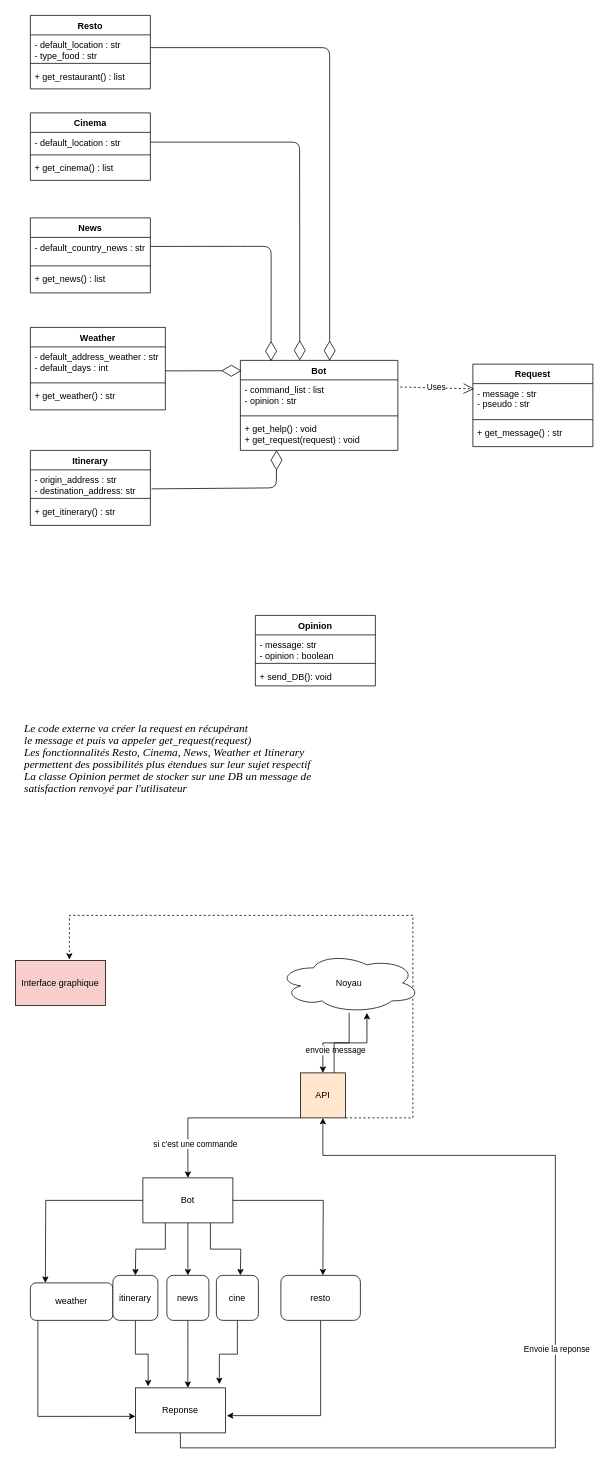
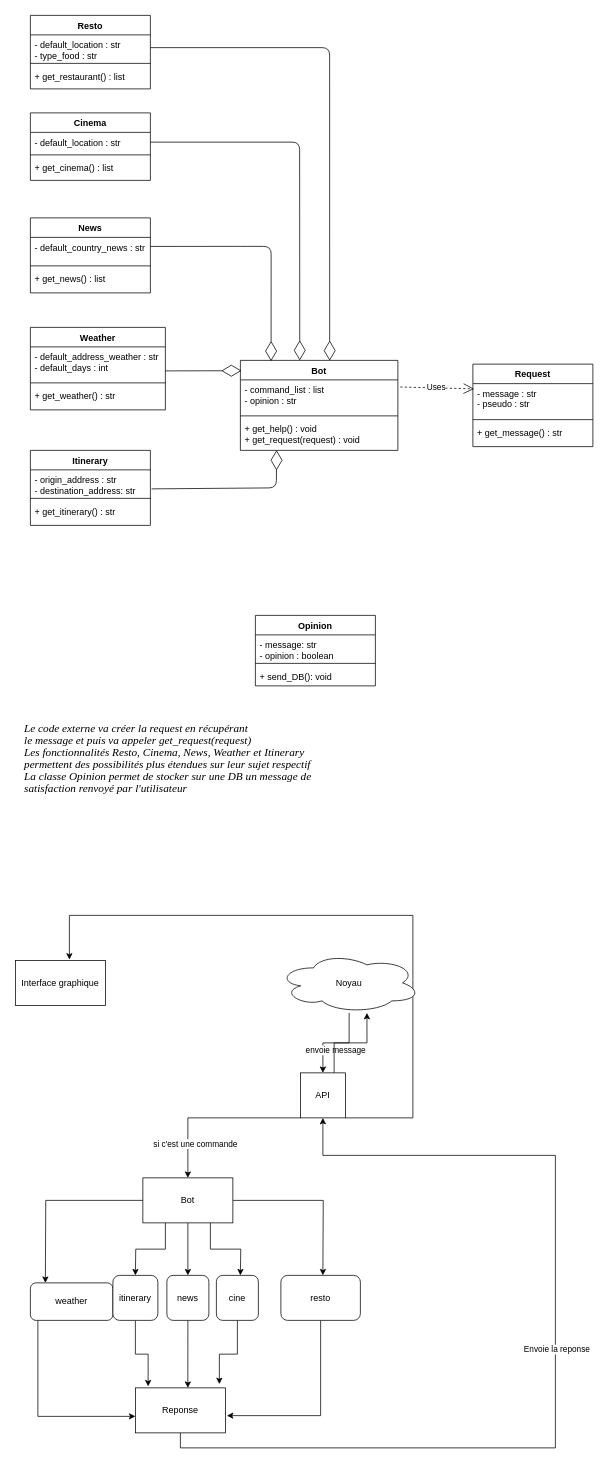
edge "API" -> "Interface graphique": style dashed -> solid
node "Interface graphique": fillcolor #f8cecc -> #ffffff
node "API": fillcolor #ffe6cc -> #ffffff
